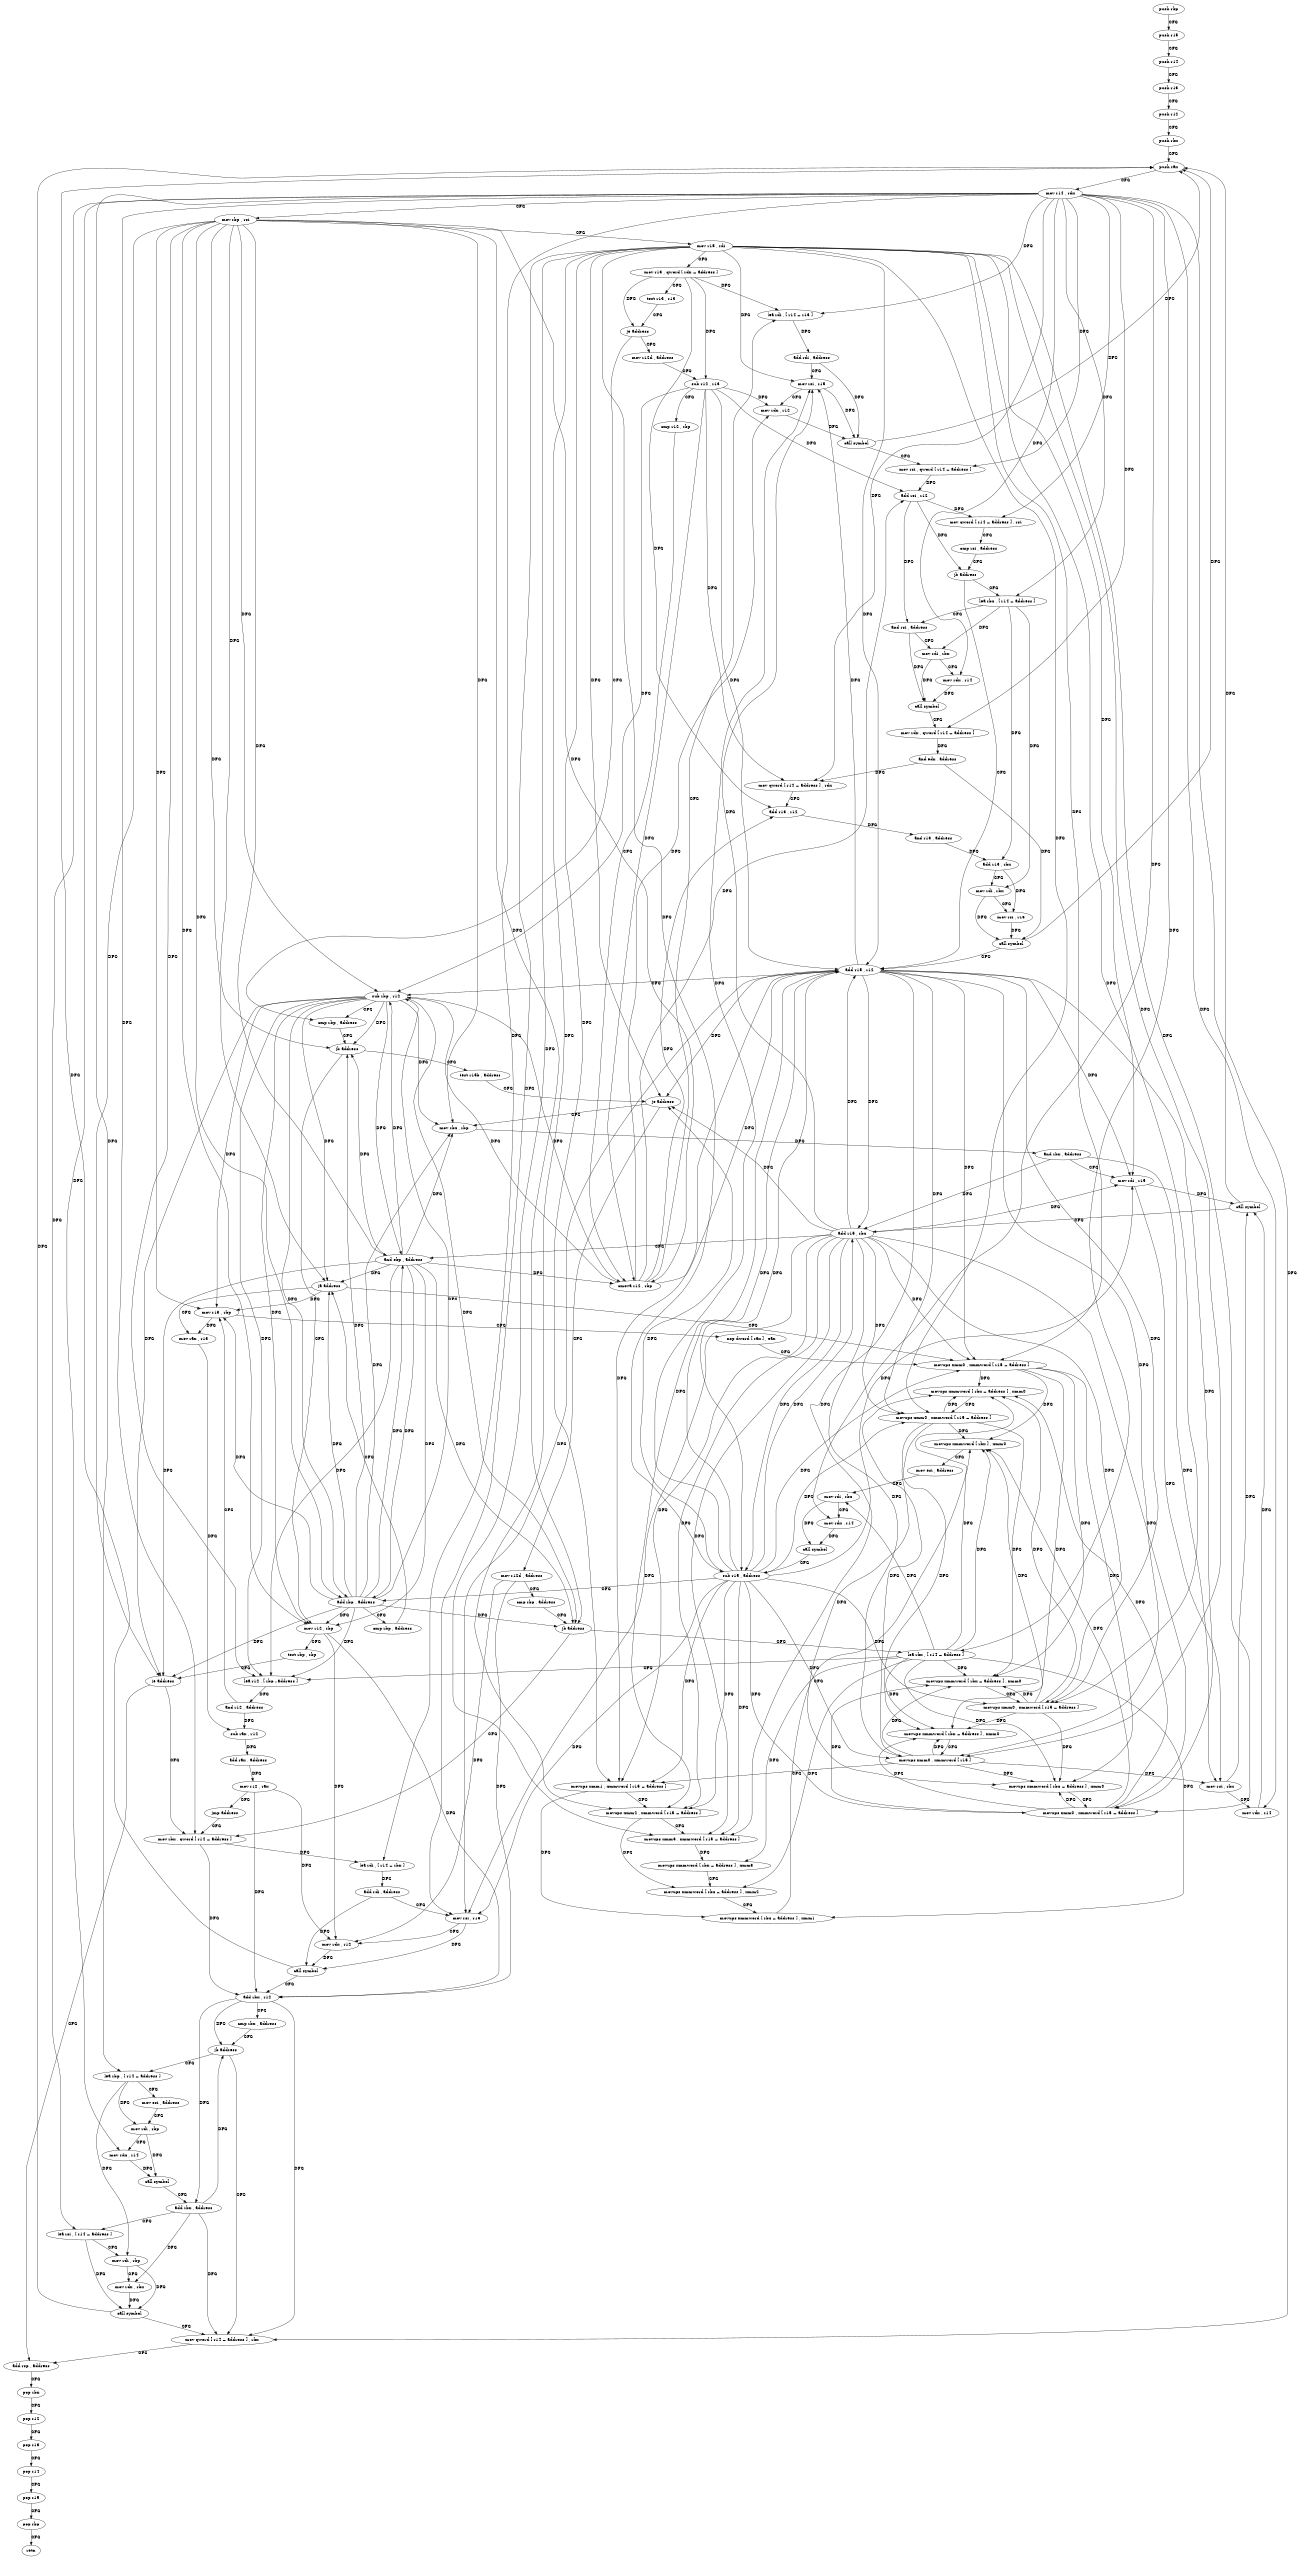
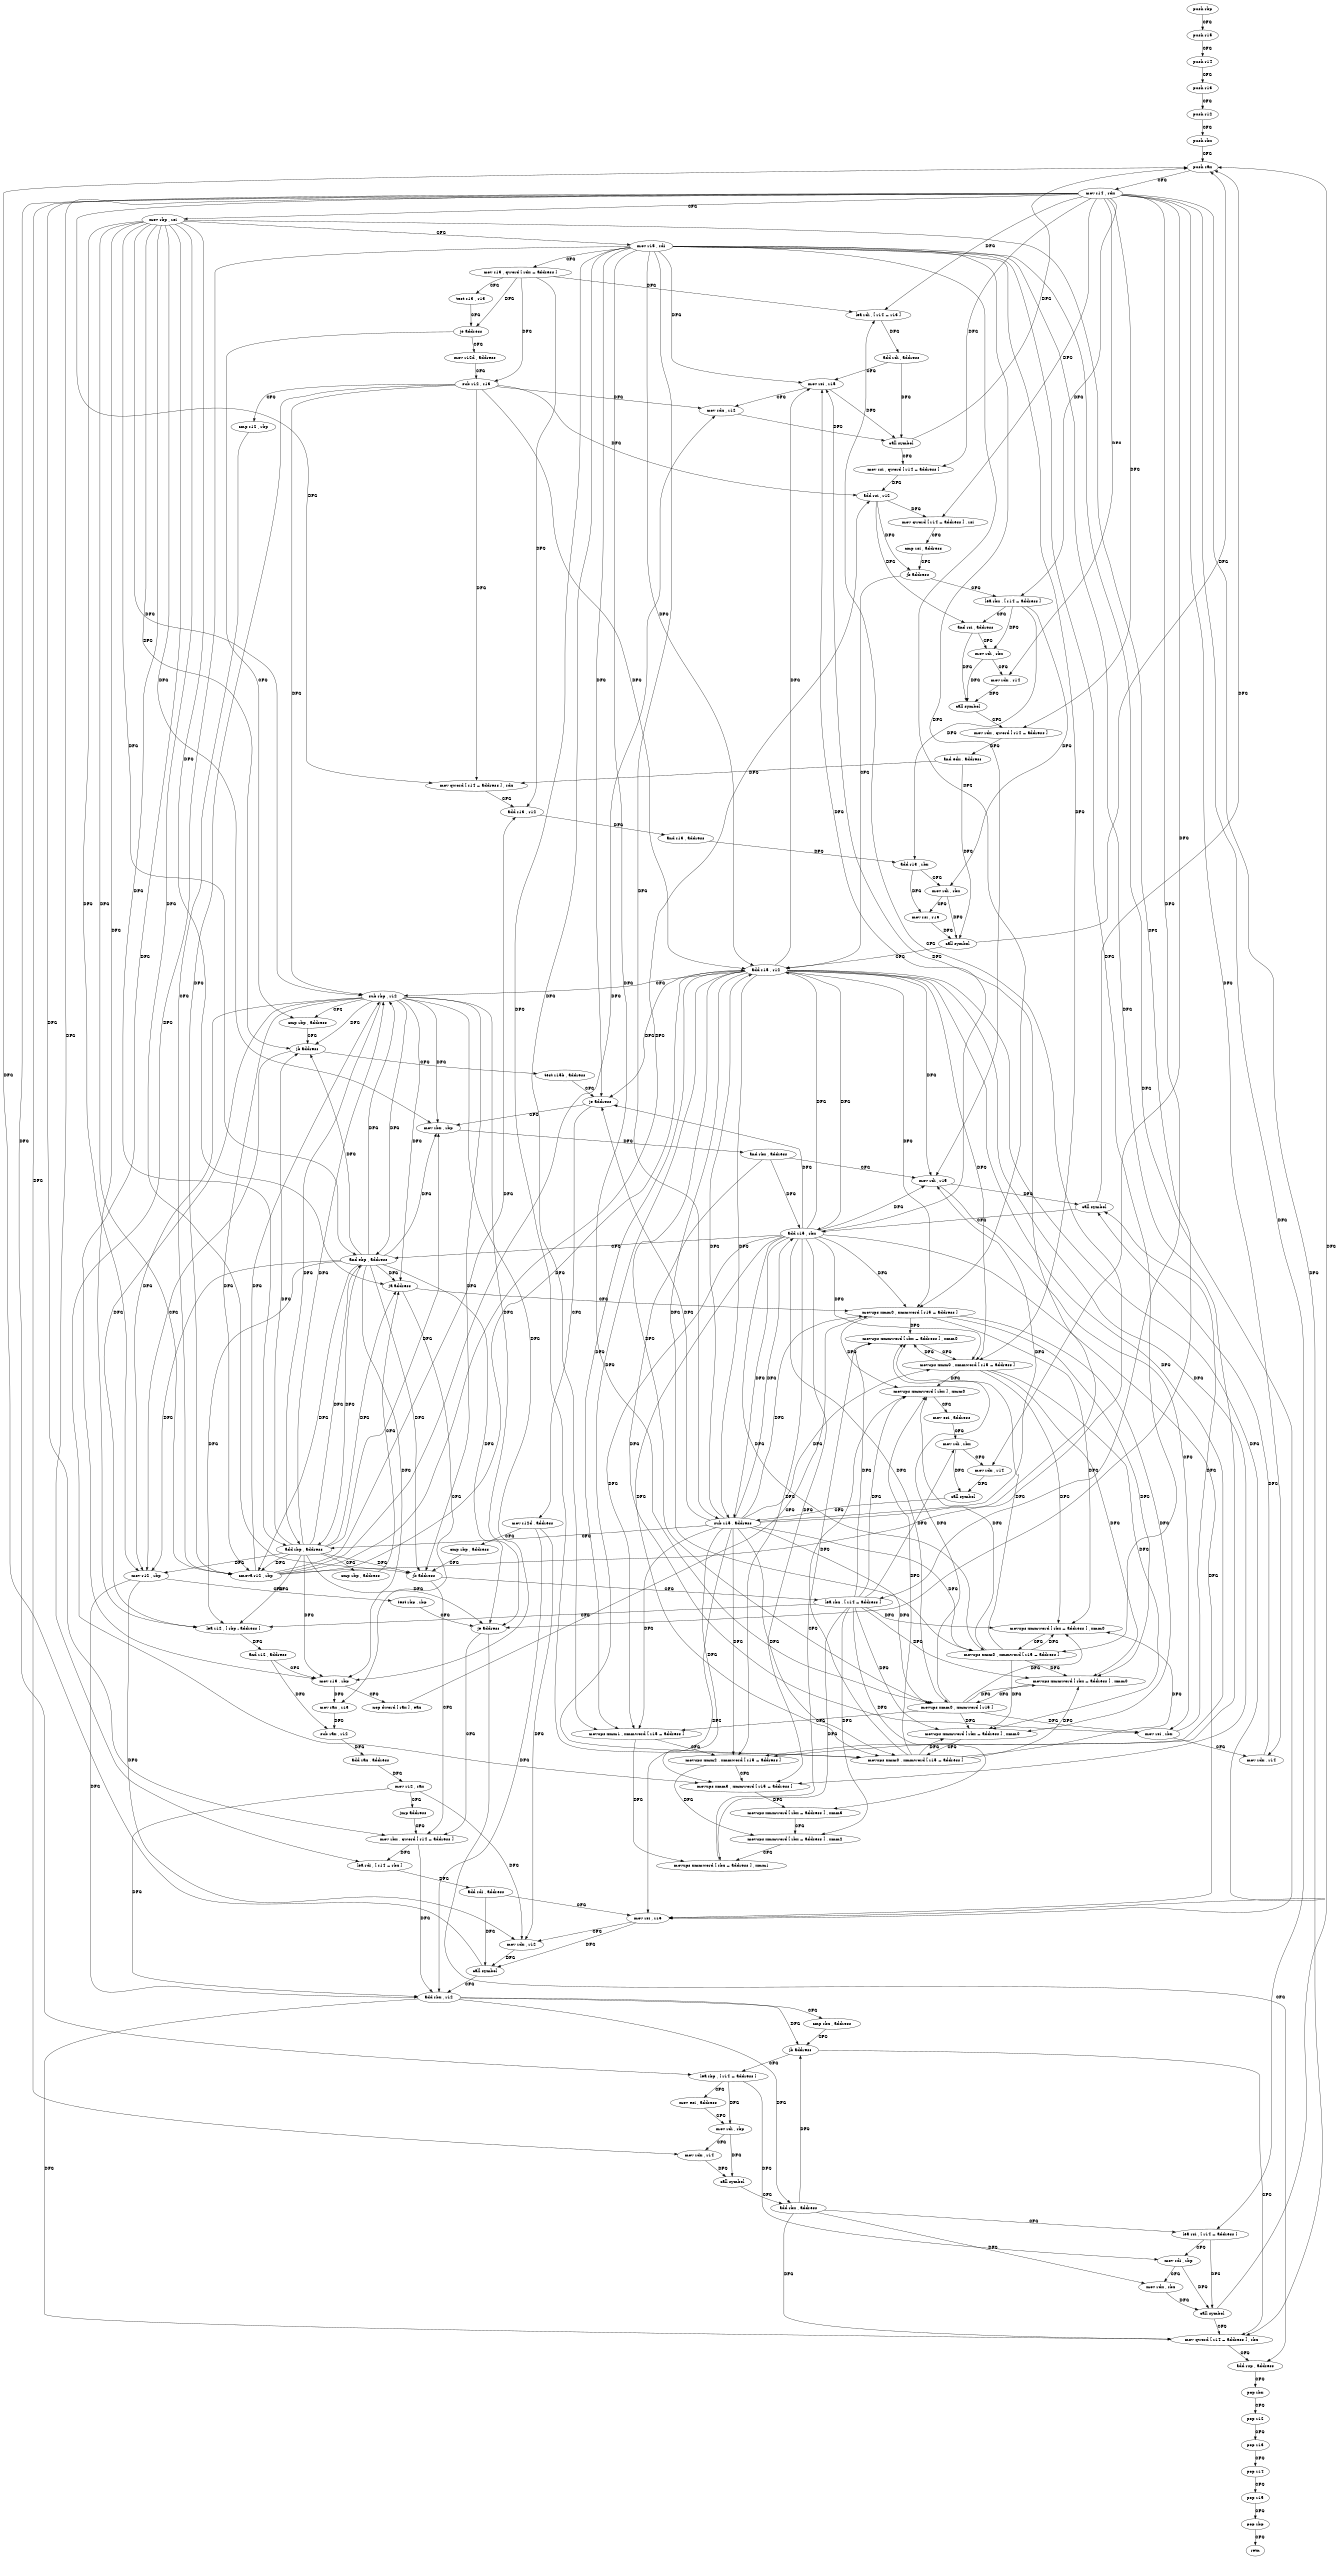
edge "ja address" -> "mov r13 , rbp": now "and ebp , address" -> "mov r13 , rbp"
edge "add rbp , address" -> "cmova r12 , rbp": added, label "DFG"
